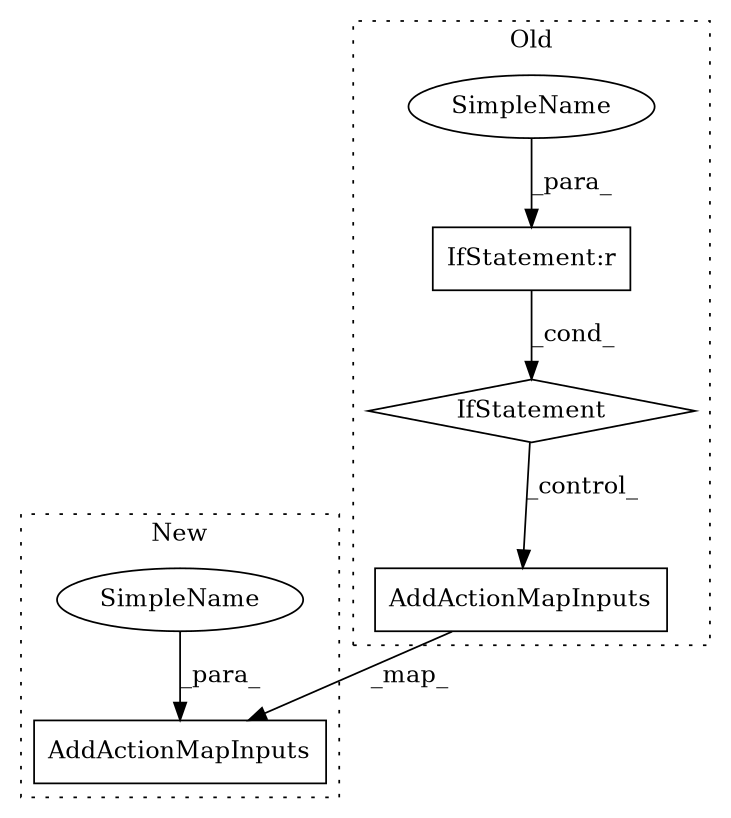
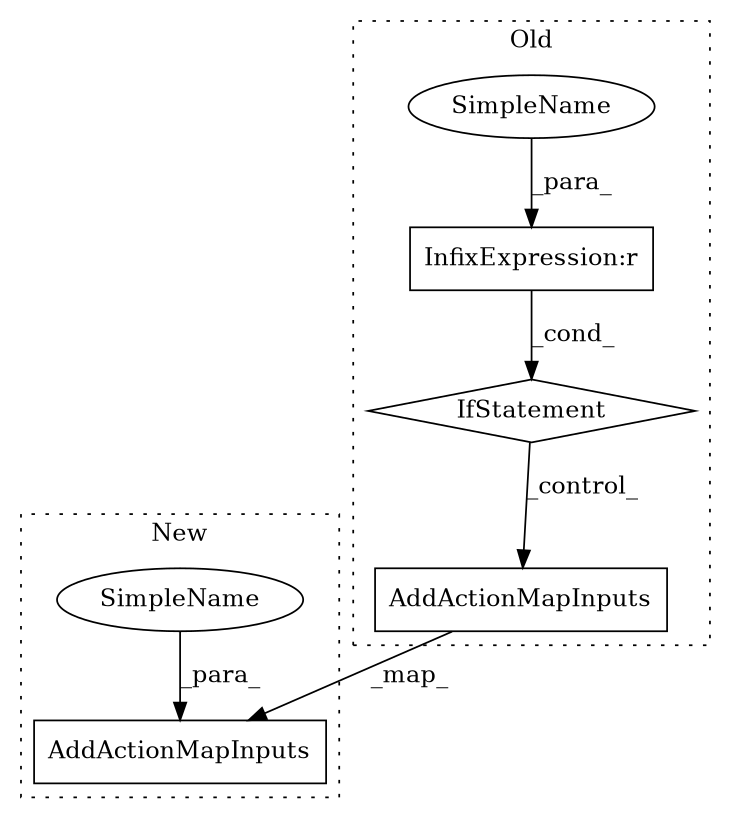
node "IfStatement:r": label "IfStatement:r" -> "InfixExpression:r"
